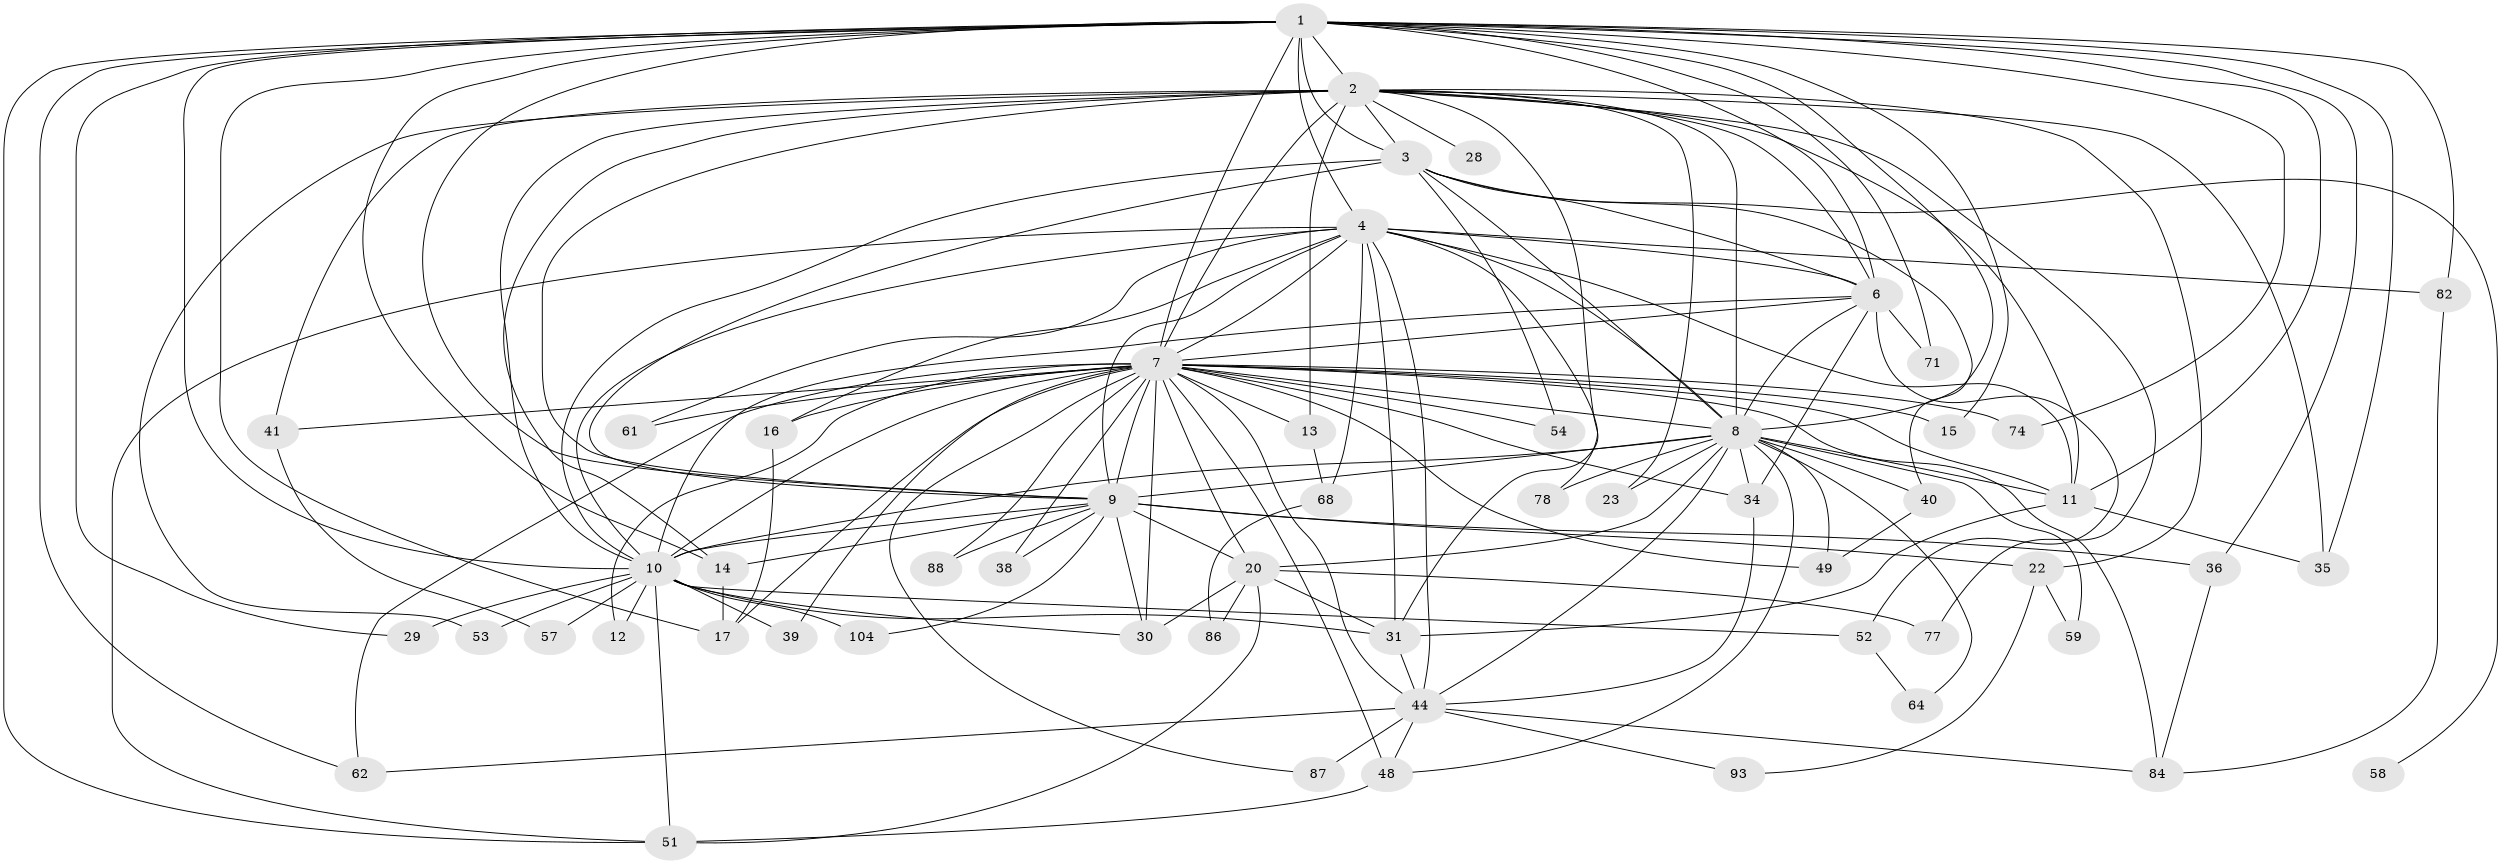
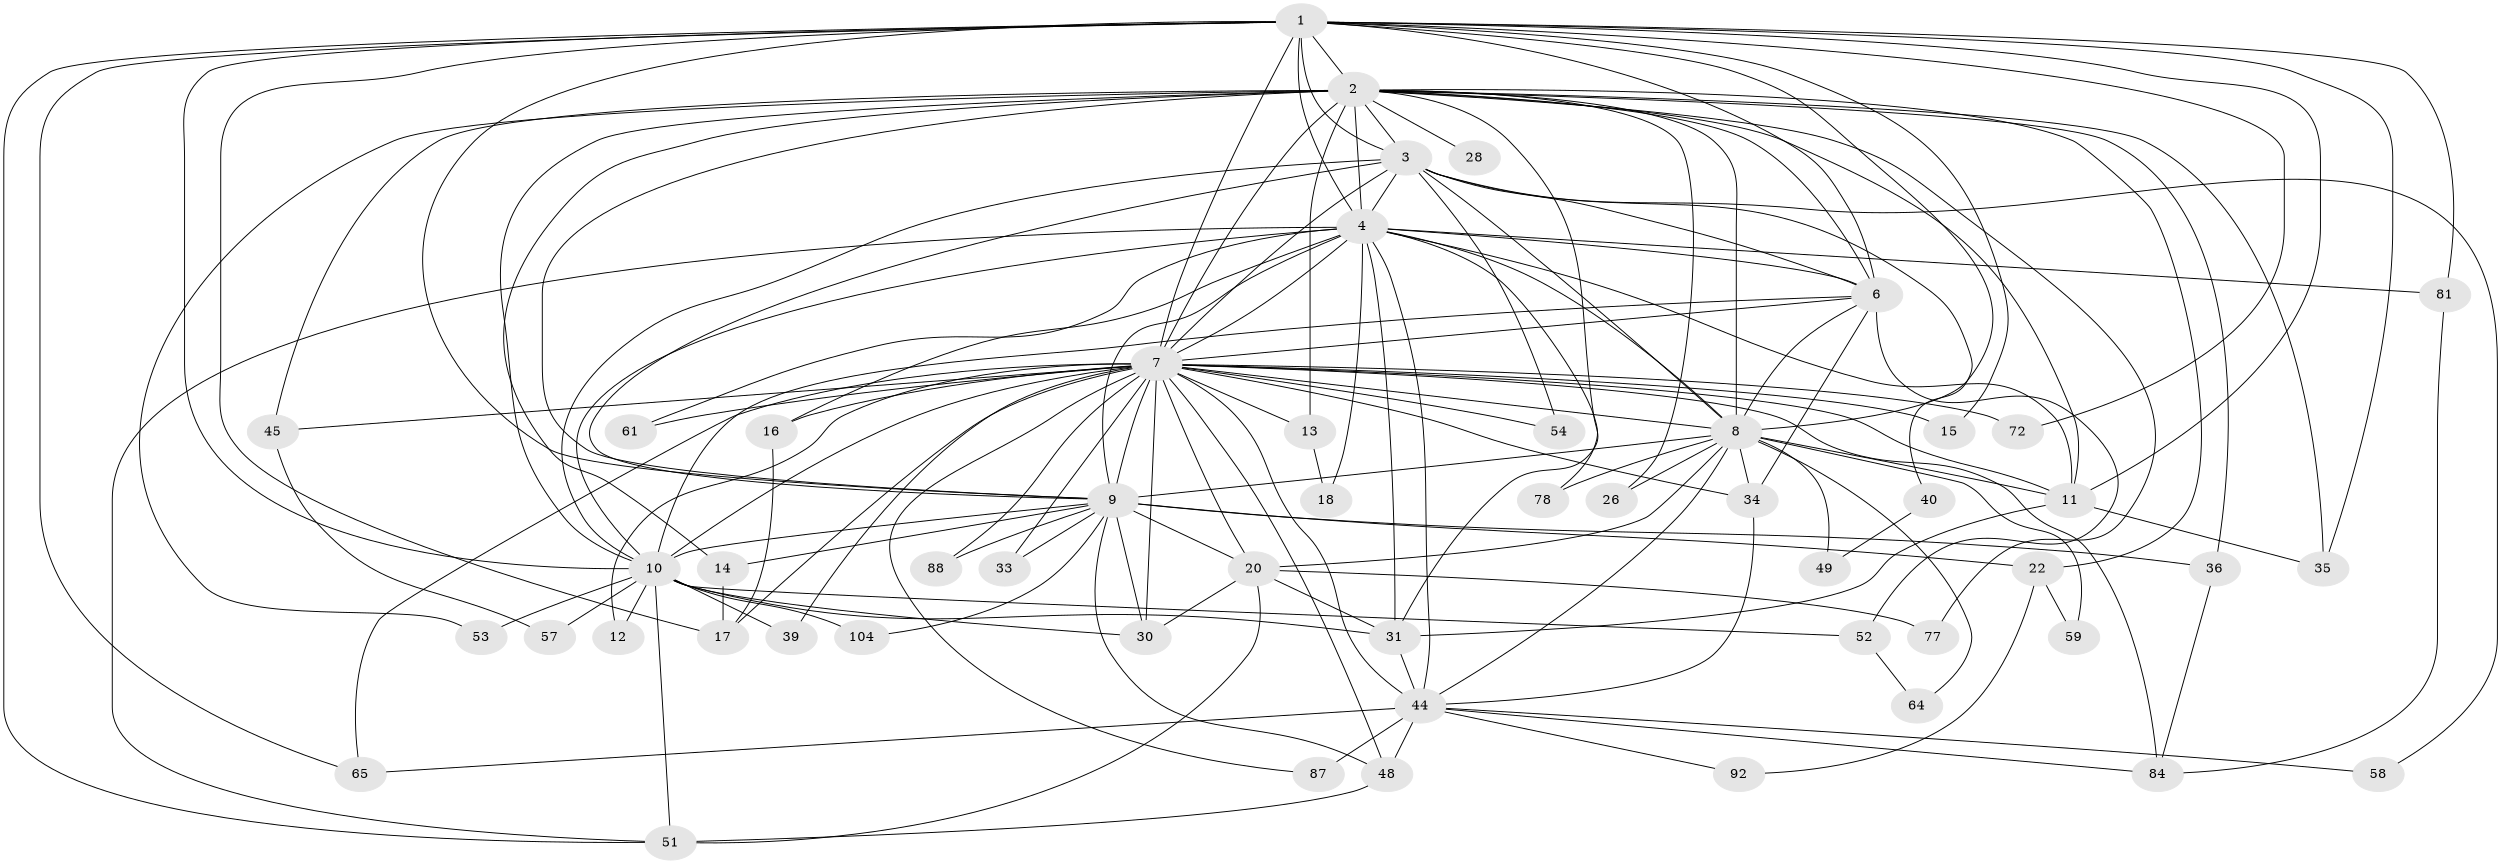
edge "1" -- "36": now "2" -- "36"
edge "1" -- "14": removed
edge "2" -- "4": added
edge "3" -- "4": added
node "82": label "82" -> "81"
node "71": removed
node "41": label "41" -> "45"
node "74": label "74" -> "72"
edge "8" -- "40": removed
edge "8" -- "10": removed
node "68": label "68" -> "18"
node "23": label "23" -> "26"
edge "7" -- "49": now "7" -- "3"
node "38": label "38" -> "33"
node "29": removed
node "86": removed
edge "8" -- "48": now "9" -- "48"
edge "44" -- "58": added
node "62": label "62" -> "65"
node "93": label "93" -> "92"
